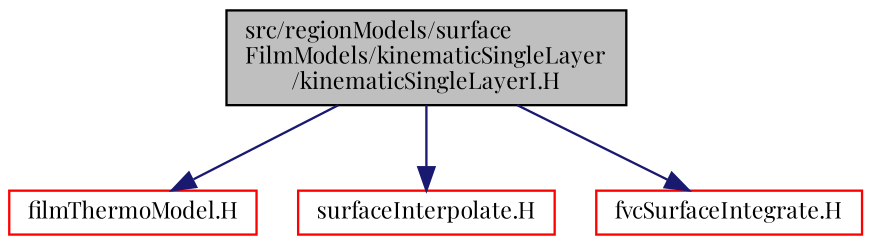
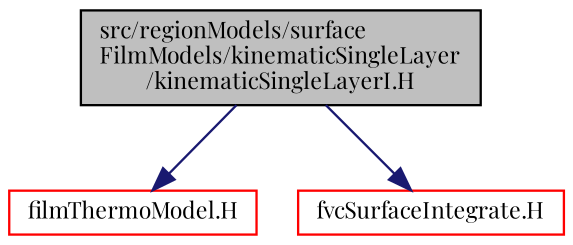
node "surfaceInterpolate.H": removed
